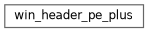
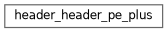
node "win_header_pe_plus": label "win_header_pe_plus" -> "header_header_pe_plus"
